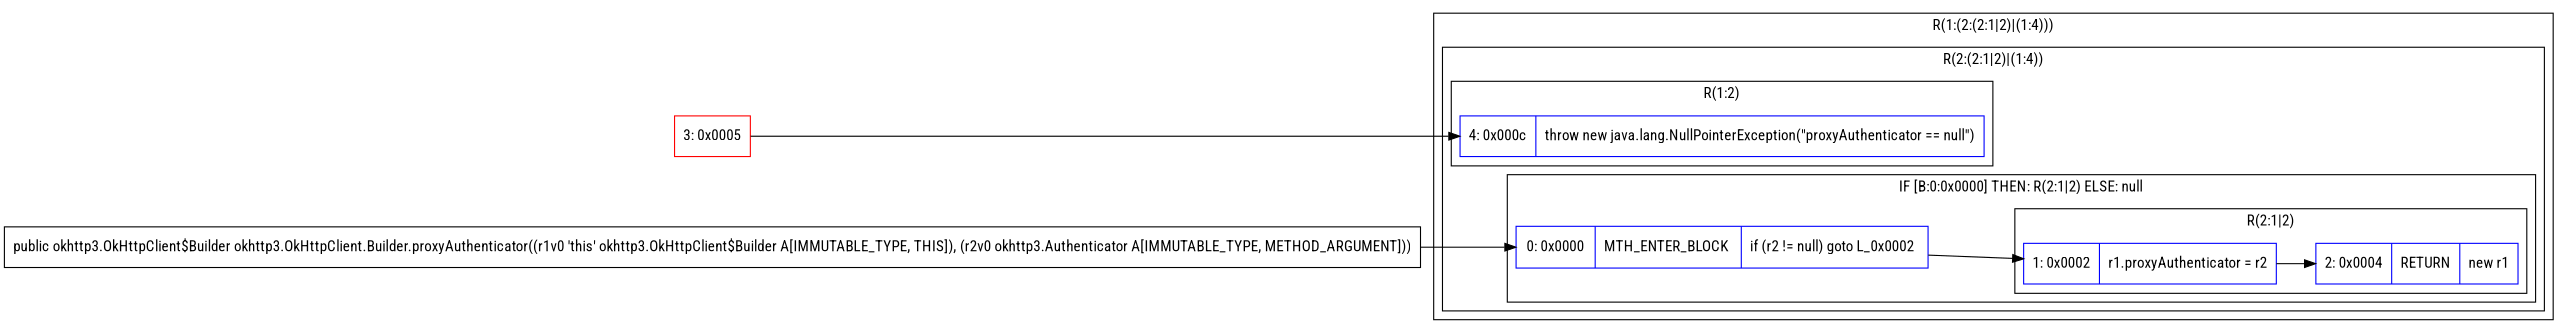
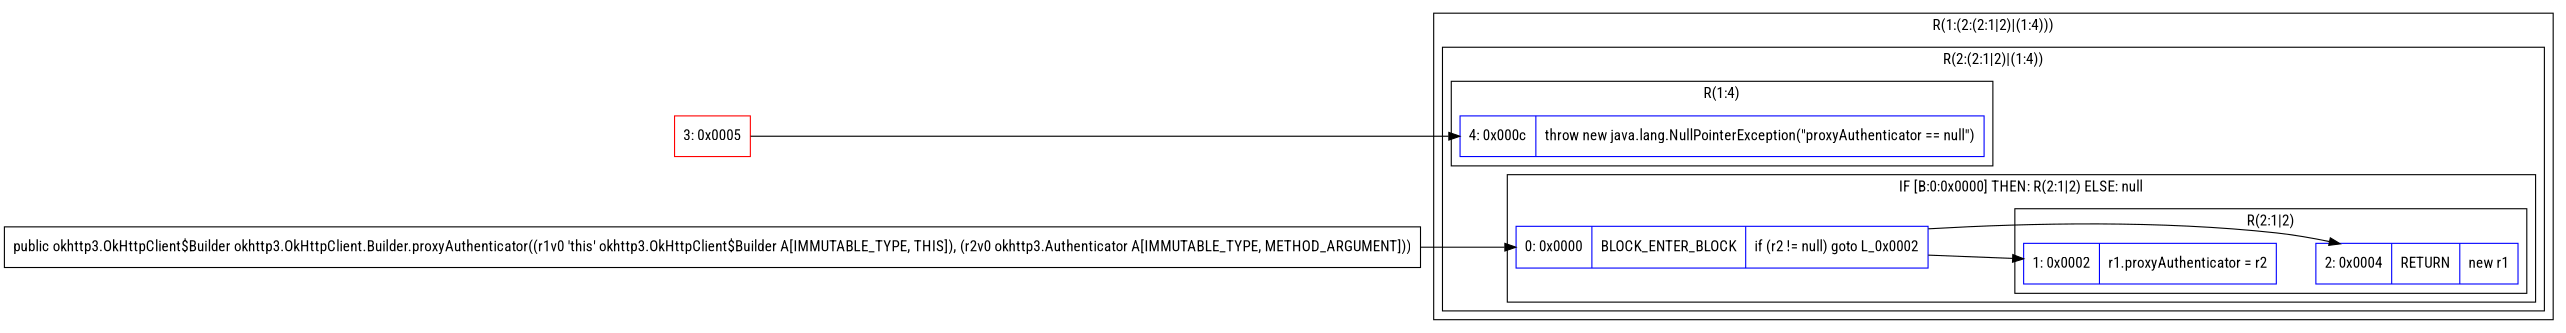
cluster "R(1:2)": label "R(1:2)" -> "R(1:4)"
node "0: 0x0000": text "MTH_ENTER_BLOCK" -> "BLOCK_ENTER_BLOCK"
edge "1: 0x0002" -> "2: 0x0004": now "0: 0x0000" -> "2: 0x0004"
